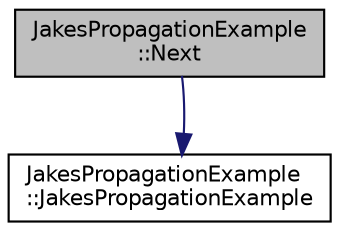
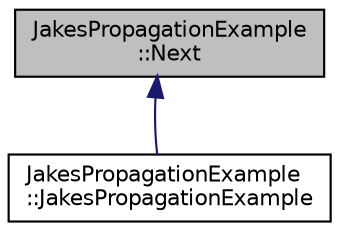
edge "JakesPropagationExample ::Next" -> "JakesPropagationExample ::JakesPropagationExample": reversed
